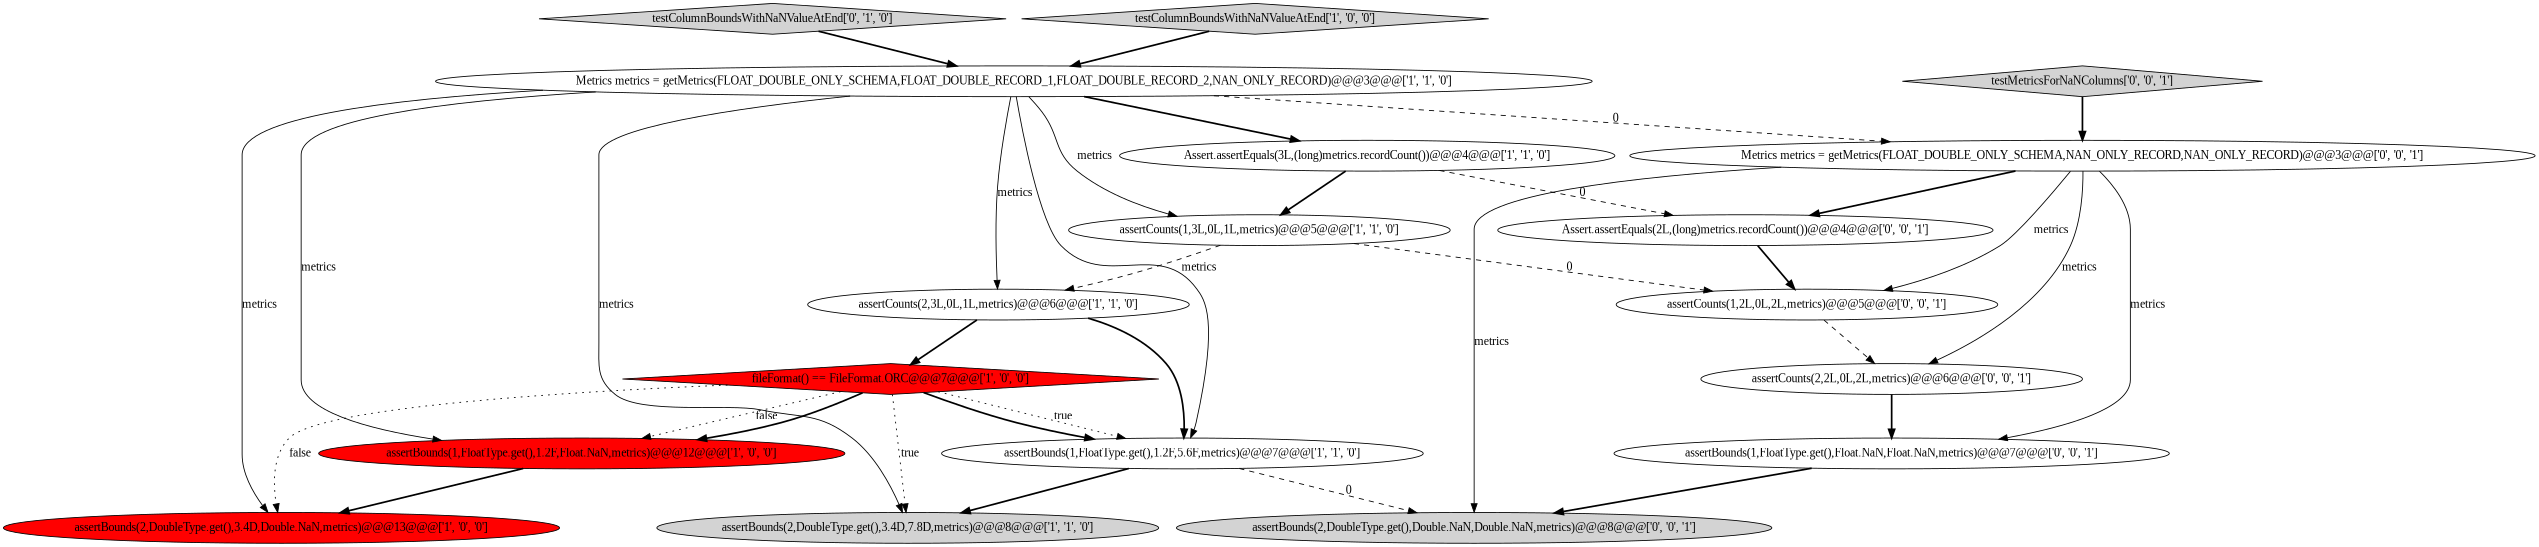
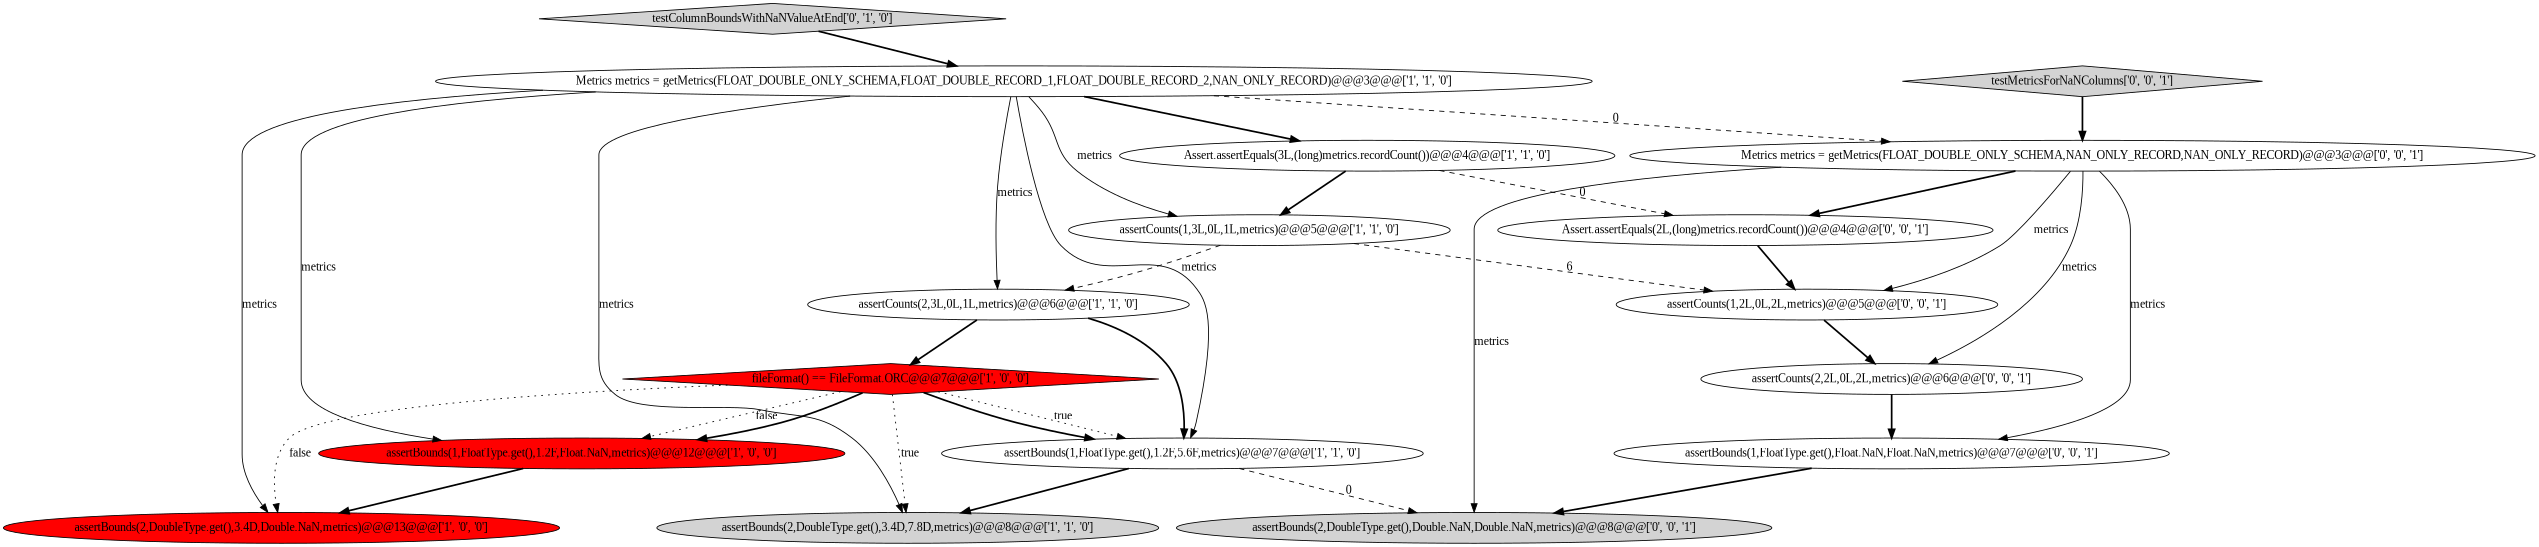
node "testColumnBoundsWithNaNValueAtEnd['1', '0', '0']": removed
edge "assertCounts(1,3L,0L,1L,metrics)@@@5@@@['1', '1', '0']" -> "assertCounts(1,2L,0L,2L,metrics)@@@5@@@['0', '0', '1']": label "0" -> "6"
edge "assertCounts(1,2L,0L,2L,metrics)@@@5@@@['0', '0', '1']" -> "assertCounts(2,2L,0L,2L,metrics)@@@6@@@['0', '0', '1']": style dashed -> bold
